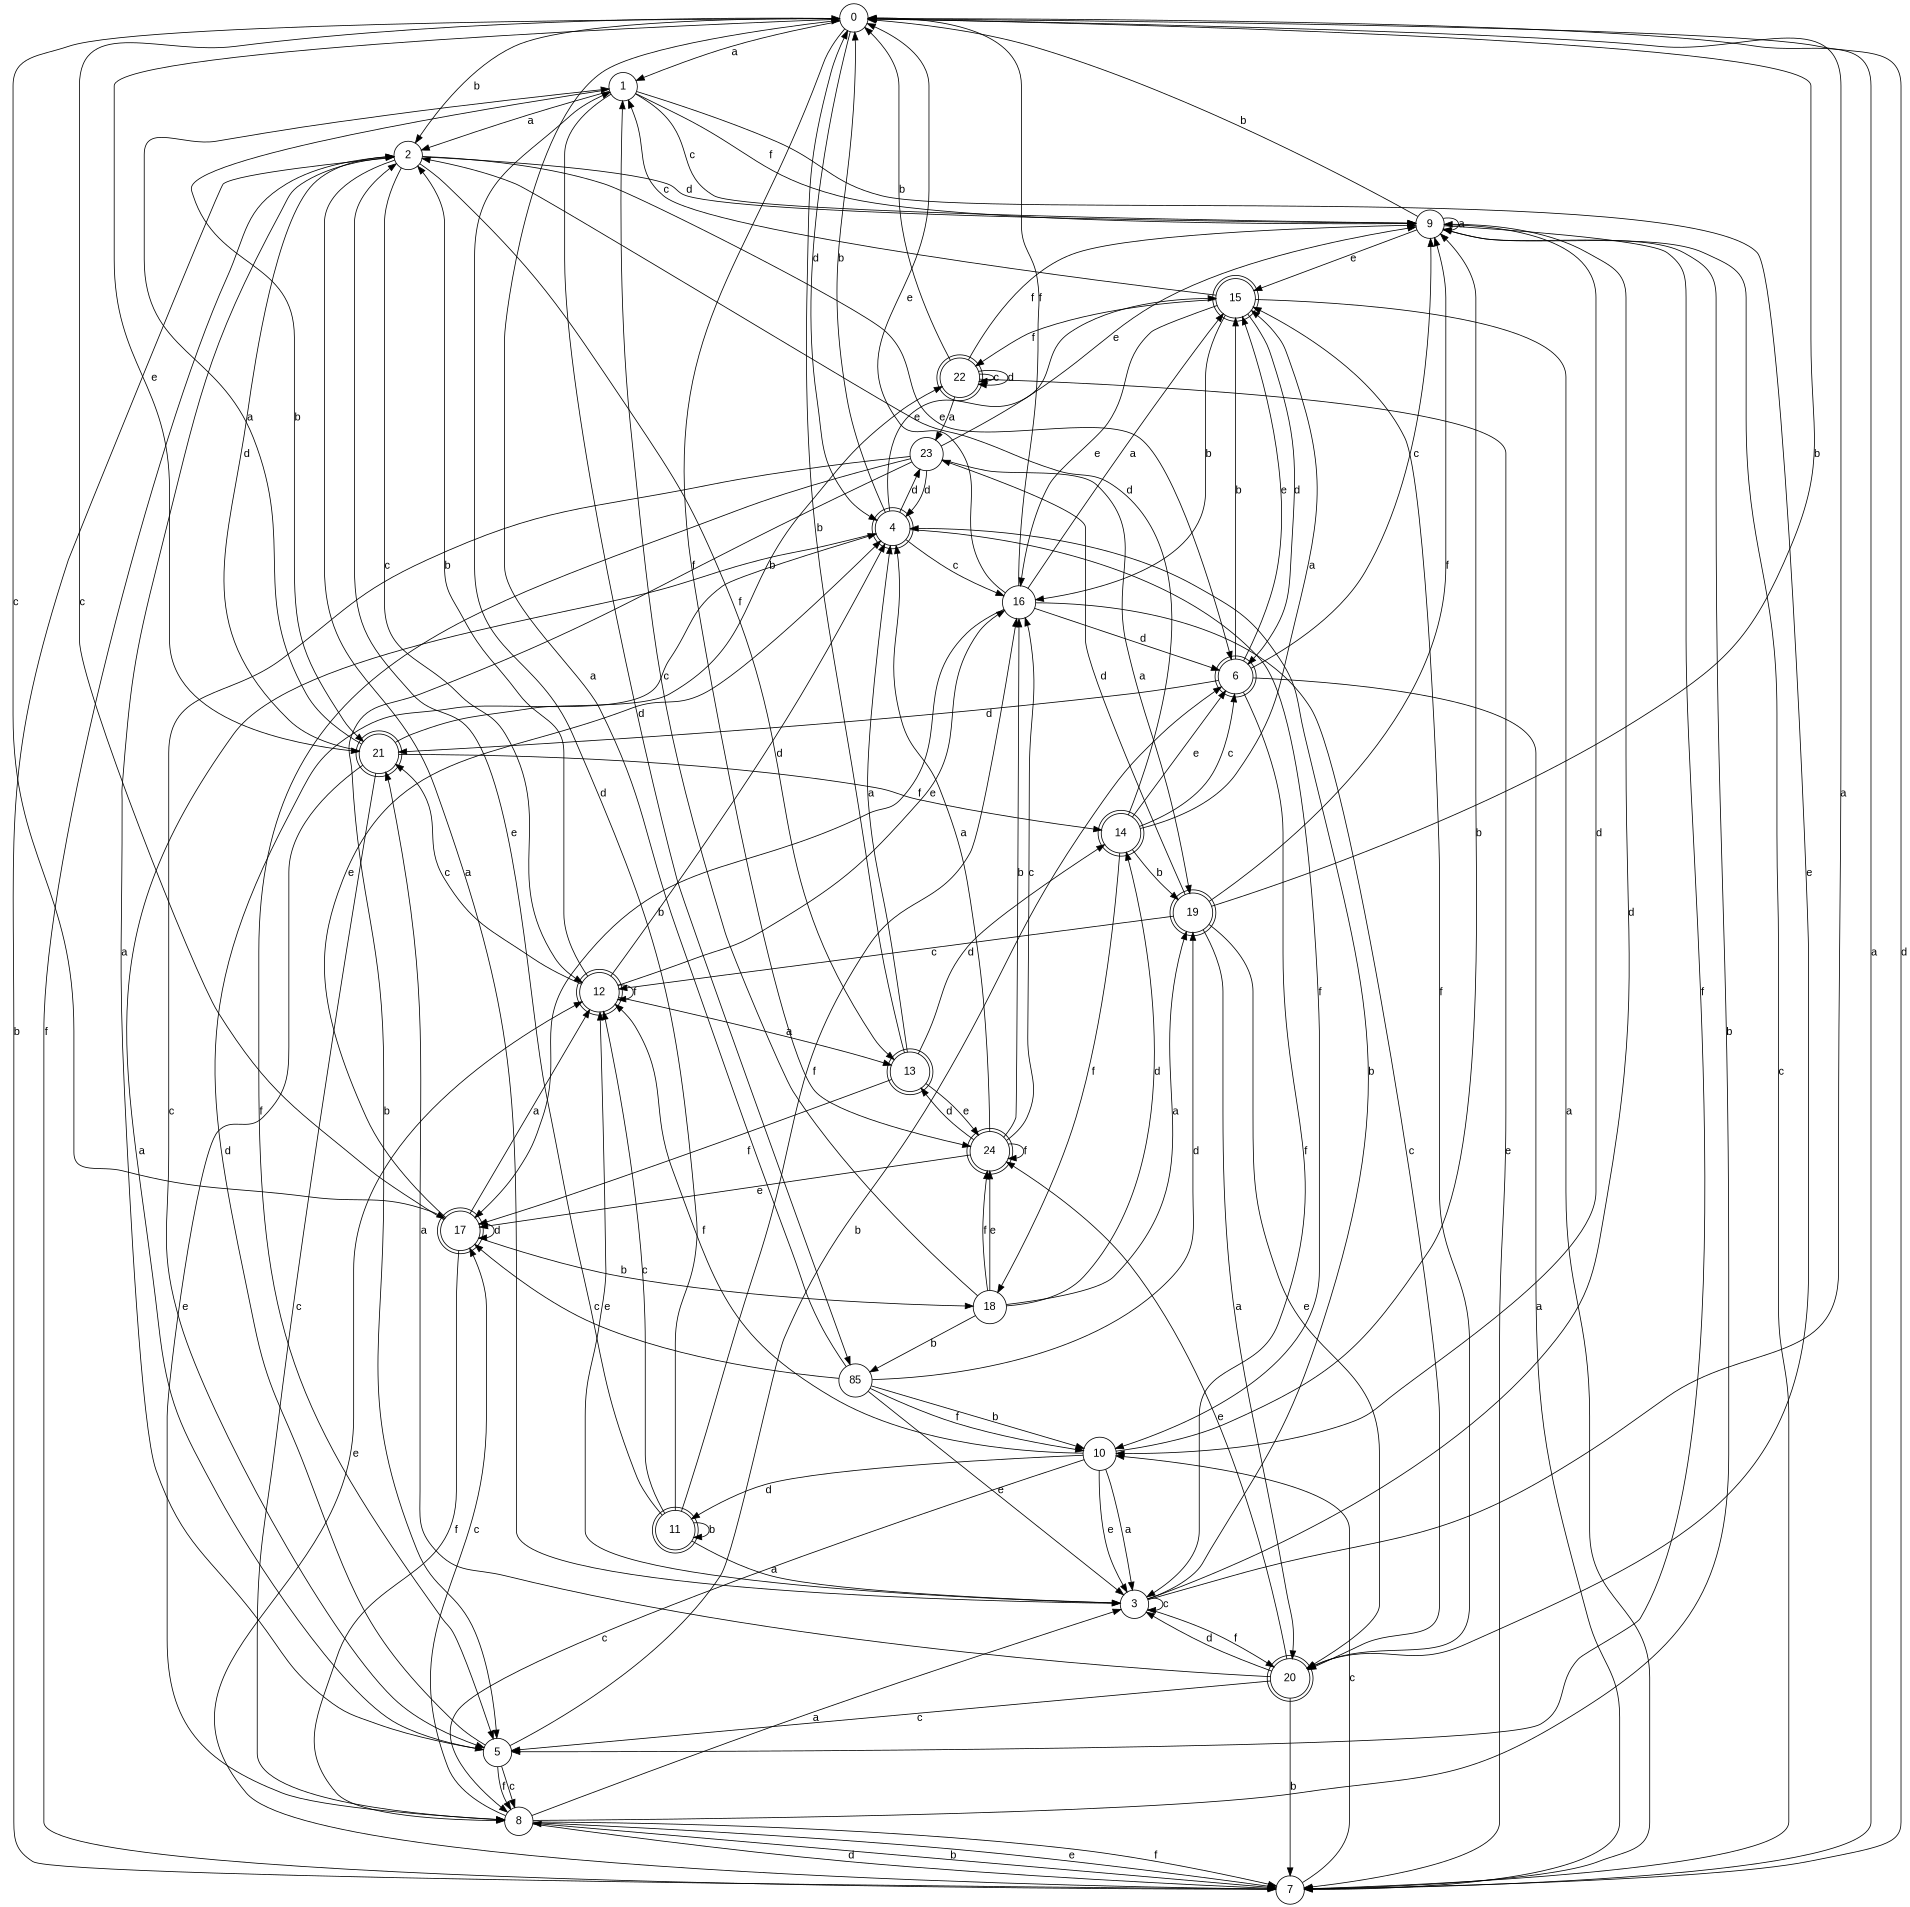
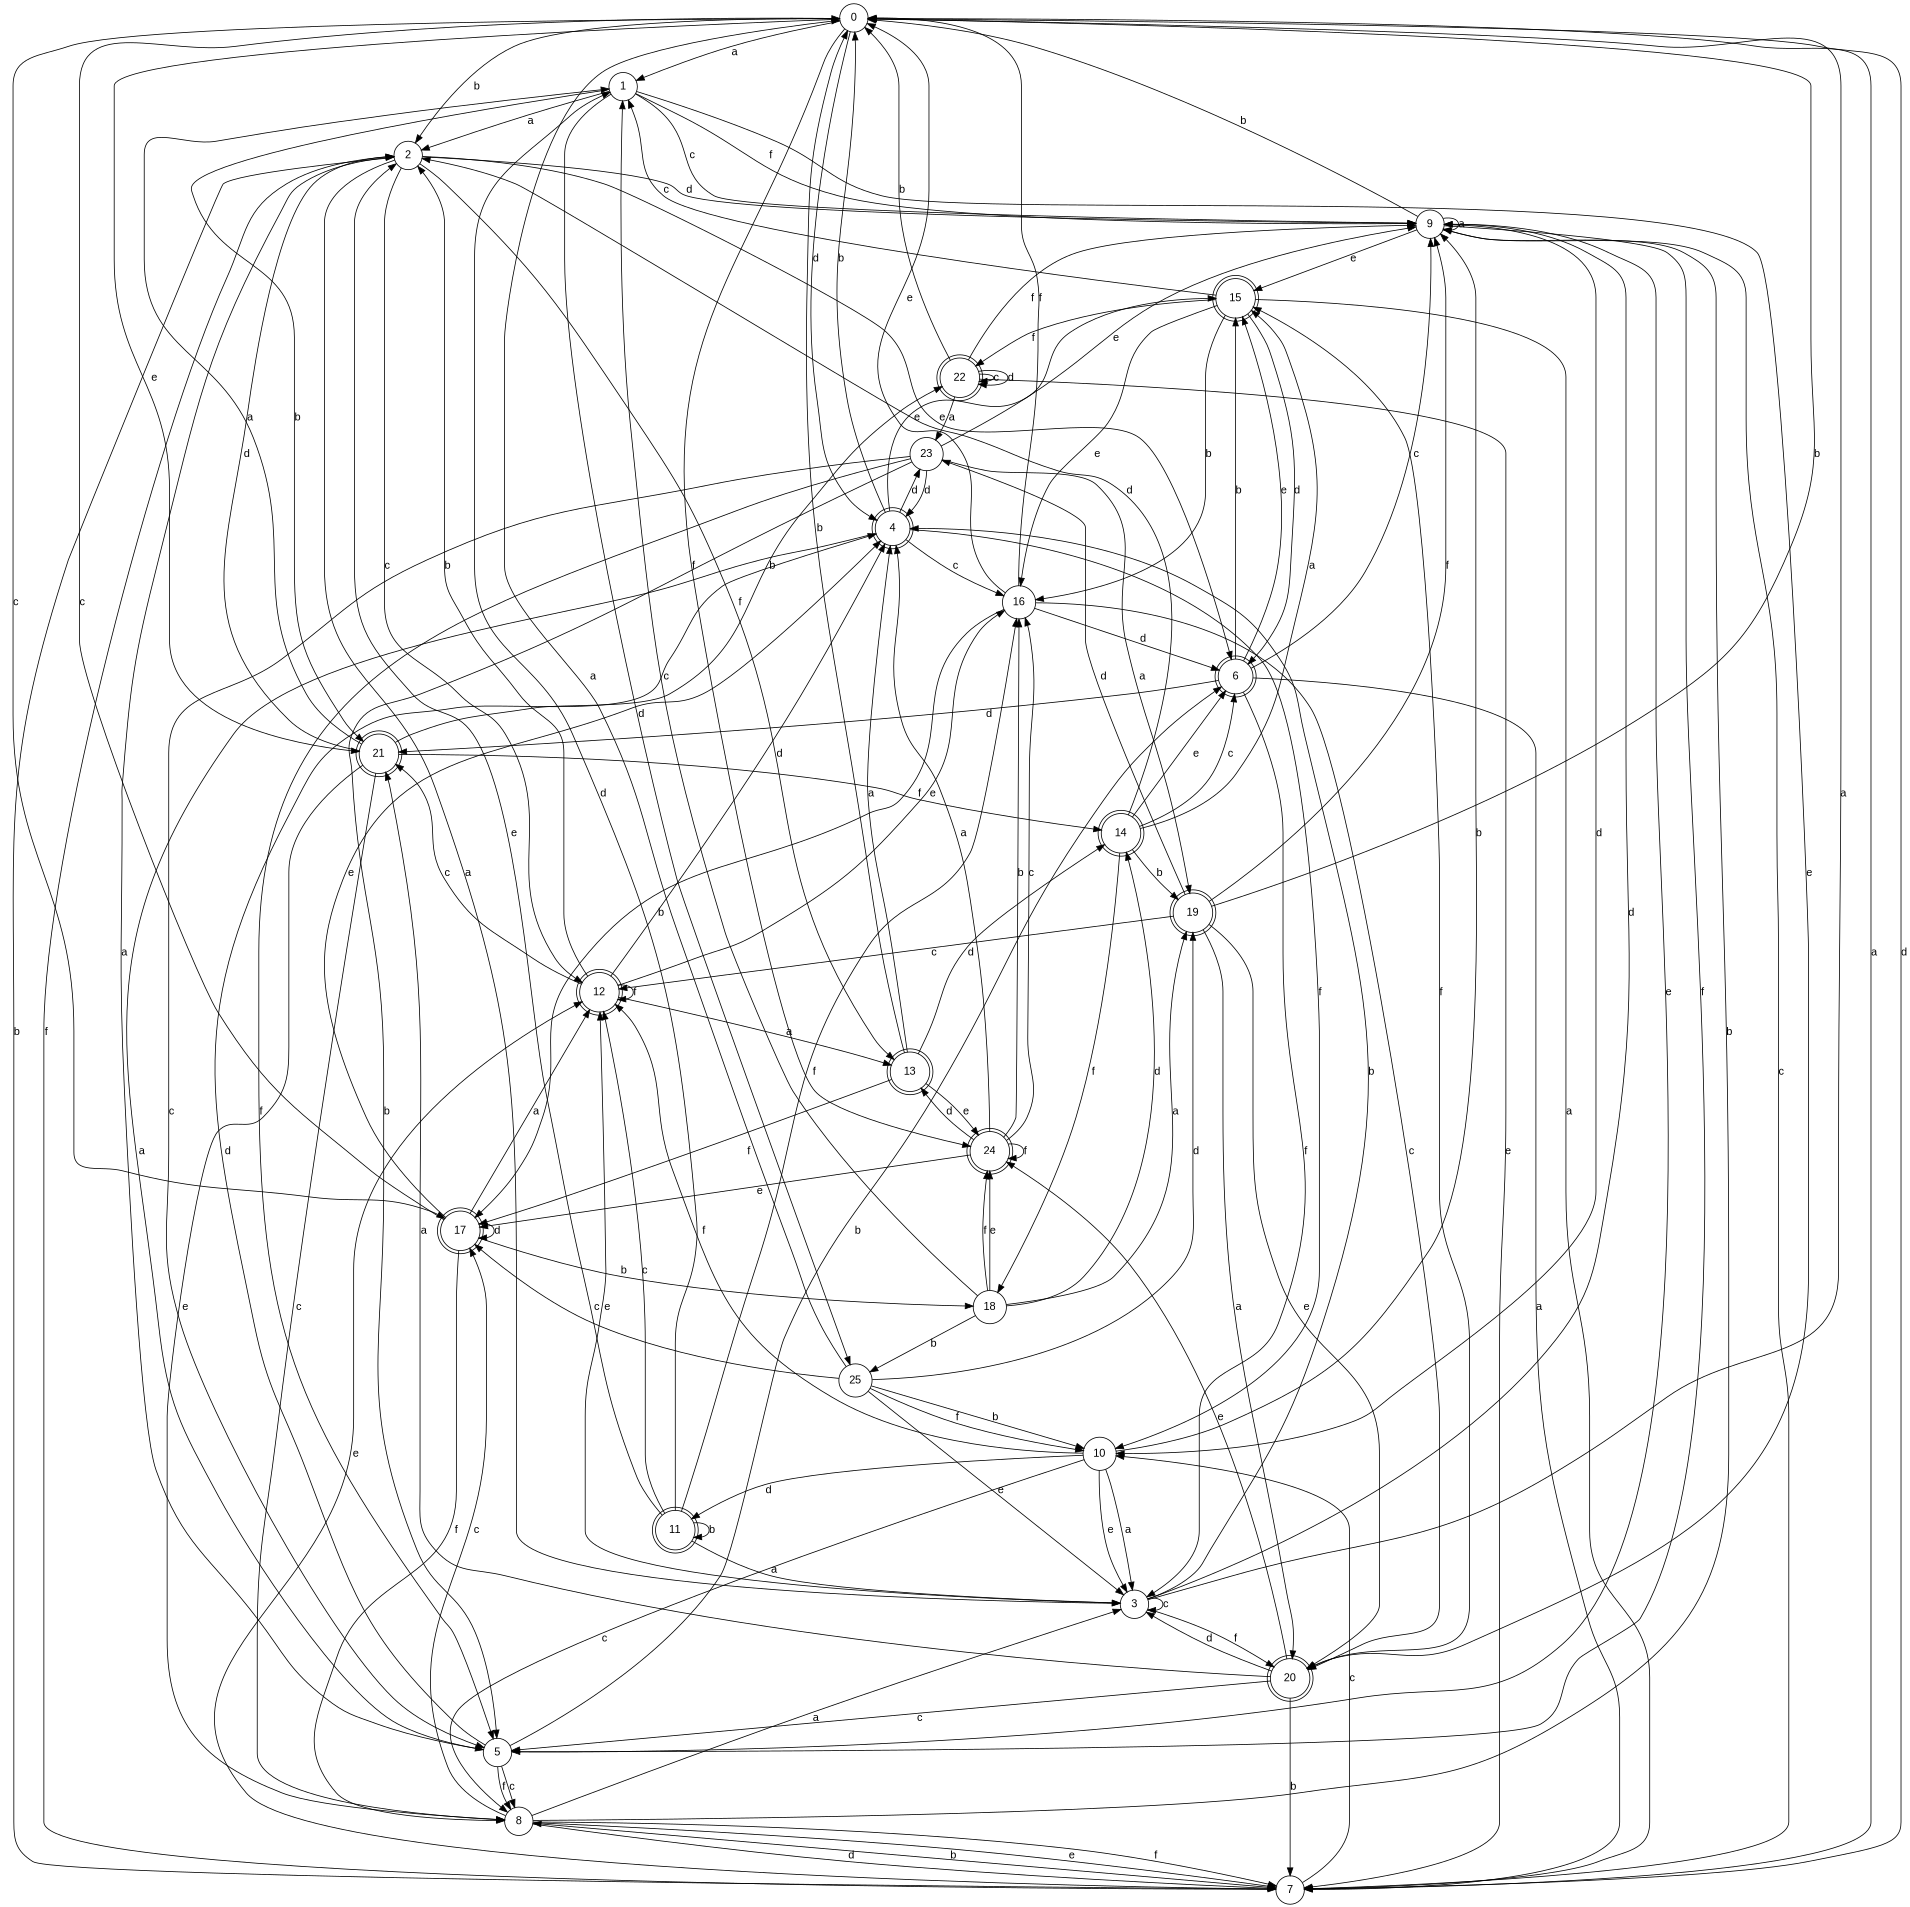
edge "16" -> "15": removed, label "a"
node "85": label "85" -> "25"
edge "5" -> "9": added, label "e"
